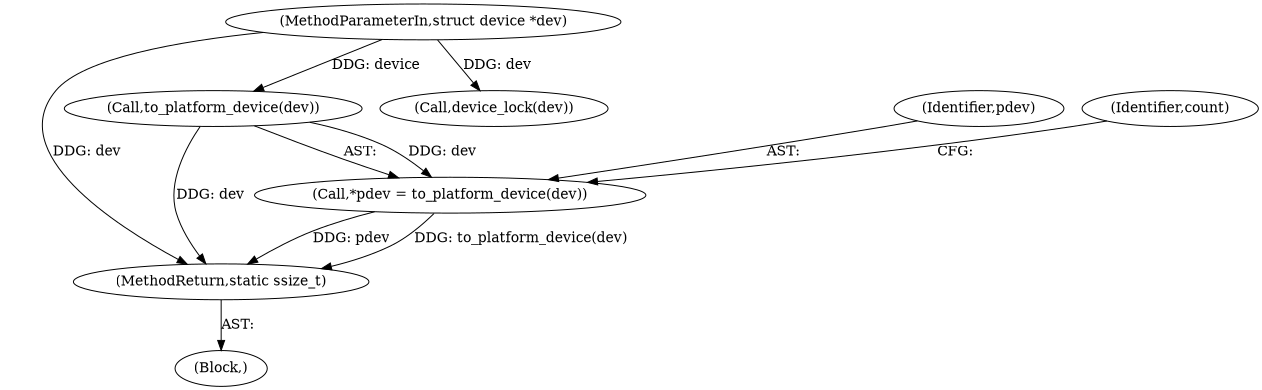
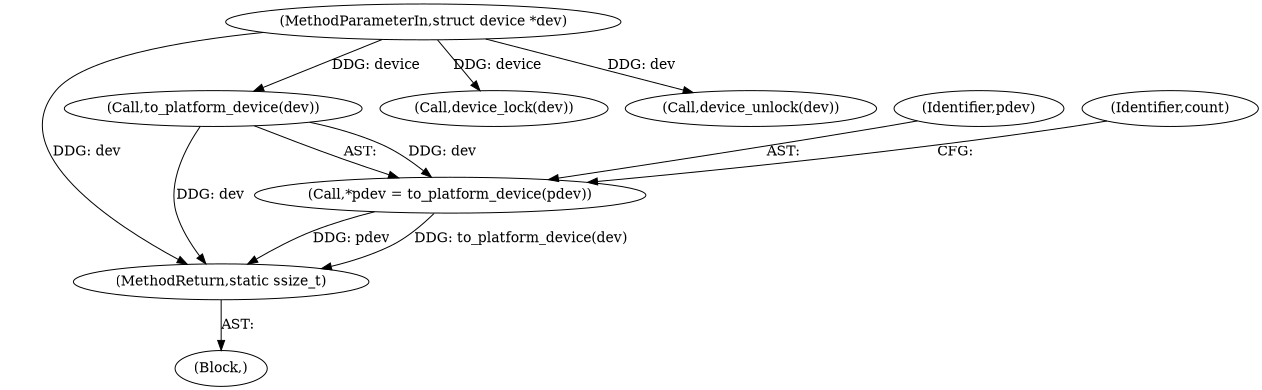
edge "(MethodParameterIn,struct device *dev)" -> "(Call,device_lock(dev))": label "DDG: dev" -> "DDG: device"
node "(Call,device_unlock(dev))": added
node "(Call,*pdev = to_platform_device(dev))": label "(Call,*pdev = to_platform_device(dev))" -> "(Call,*pdev = to_platform_device(pdev))"
